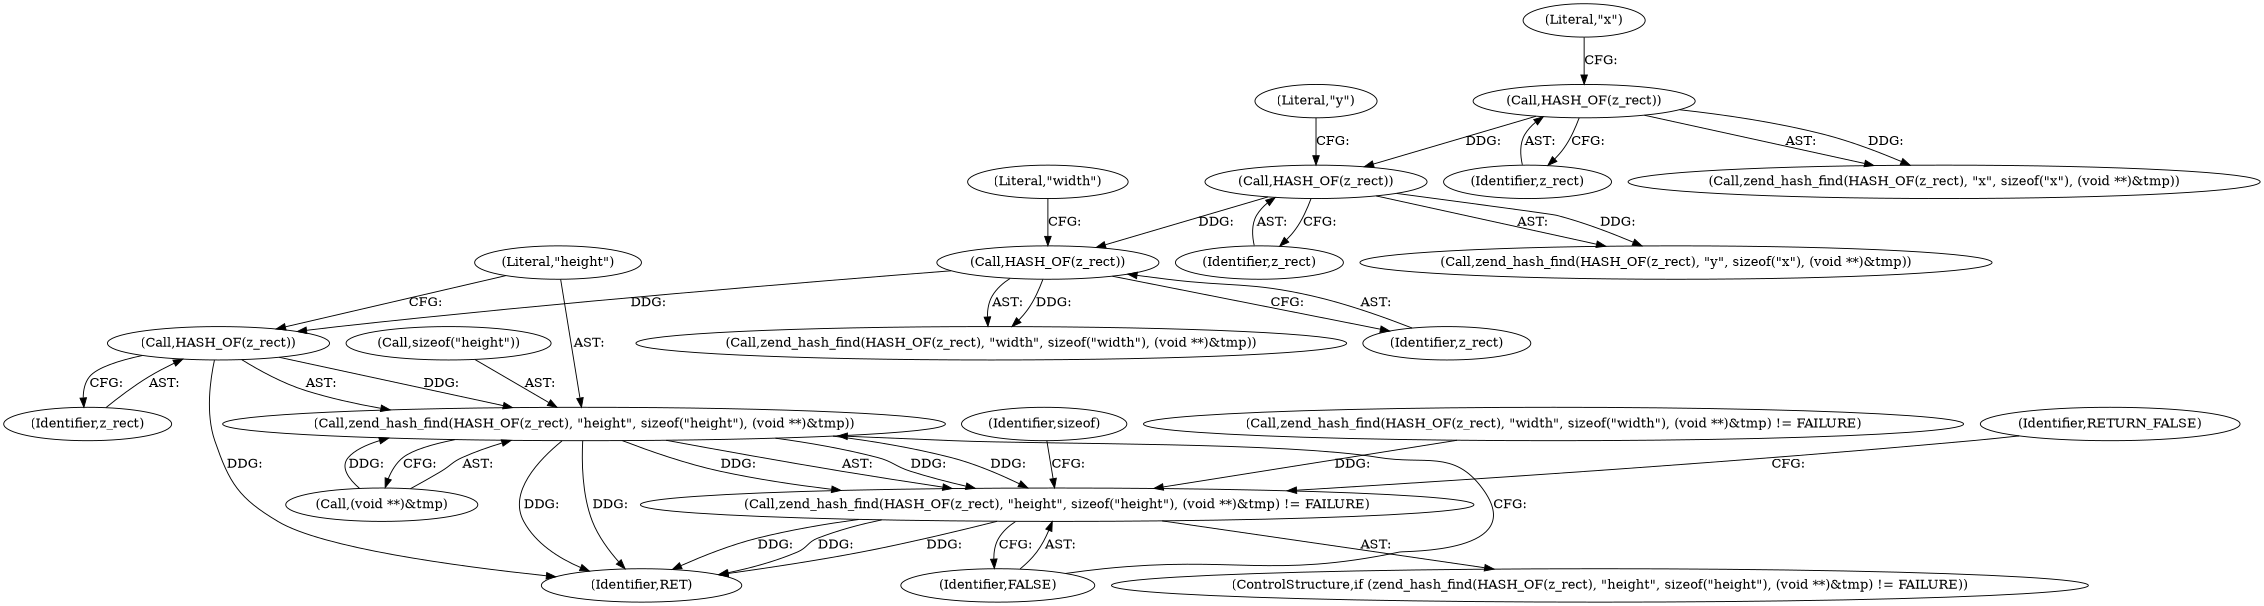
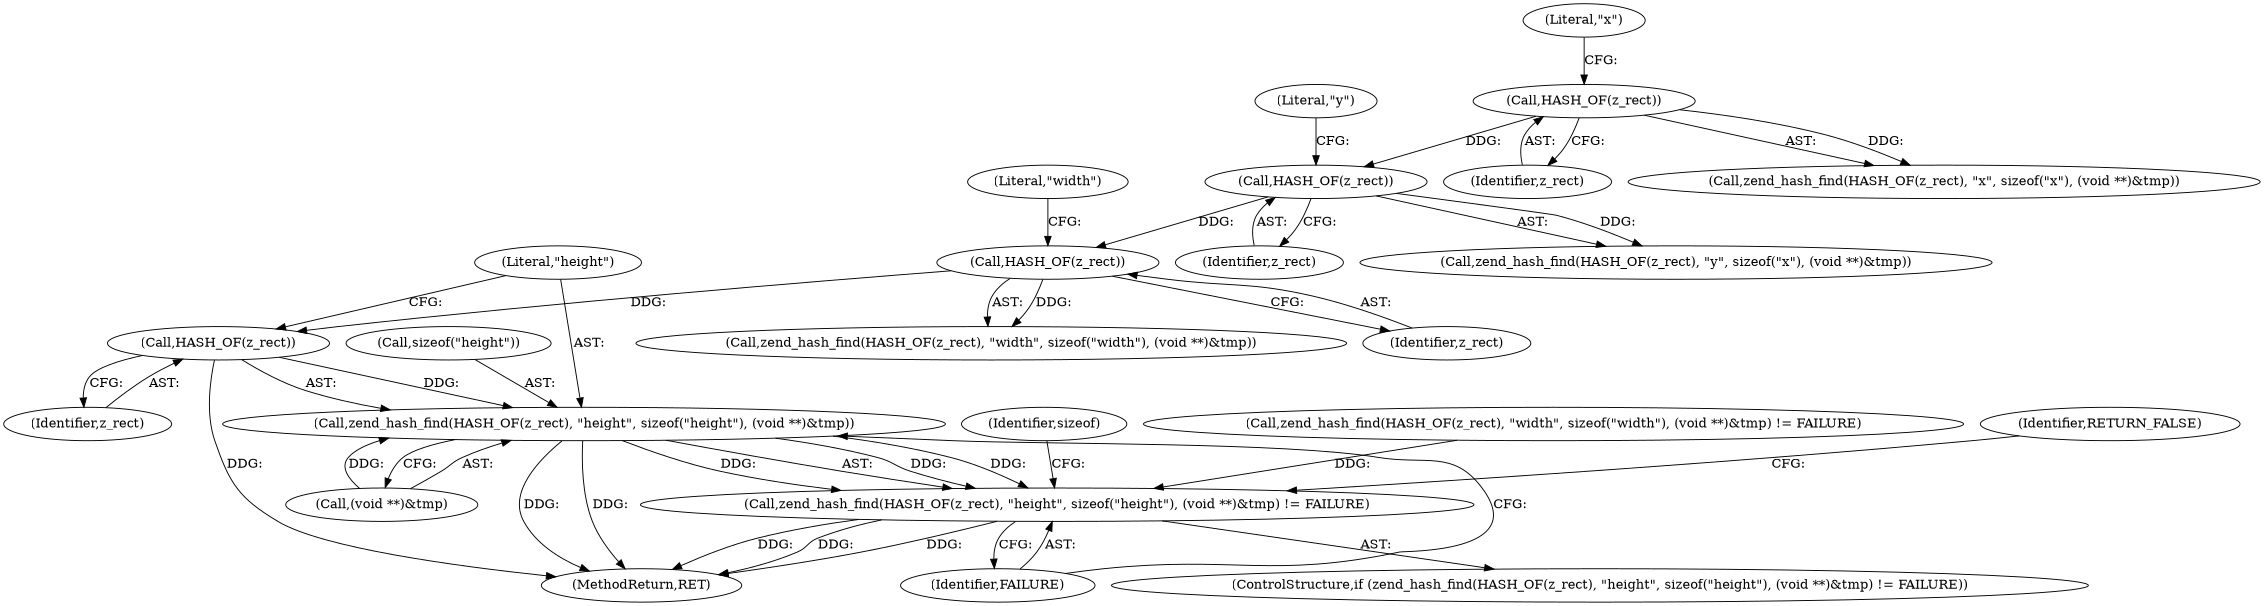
node "(Identifier,RET)": label "(Identifier,RET)" -> "(MethodReturn,RET)"
node "(Identifier,FALSE)": label "(Identifier,FALSE)" -> "(Identifier,FAILURE)"
